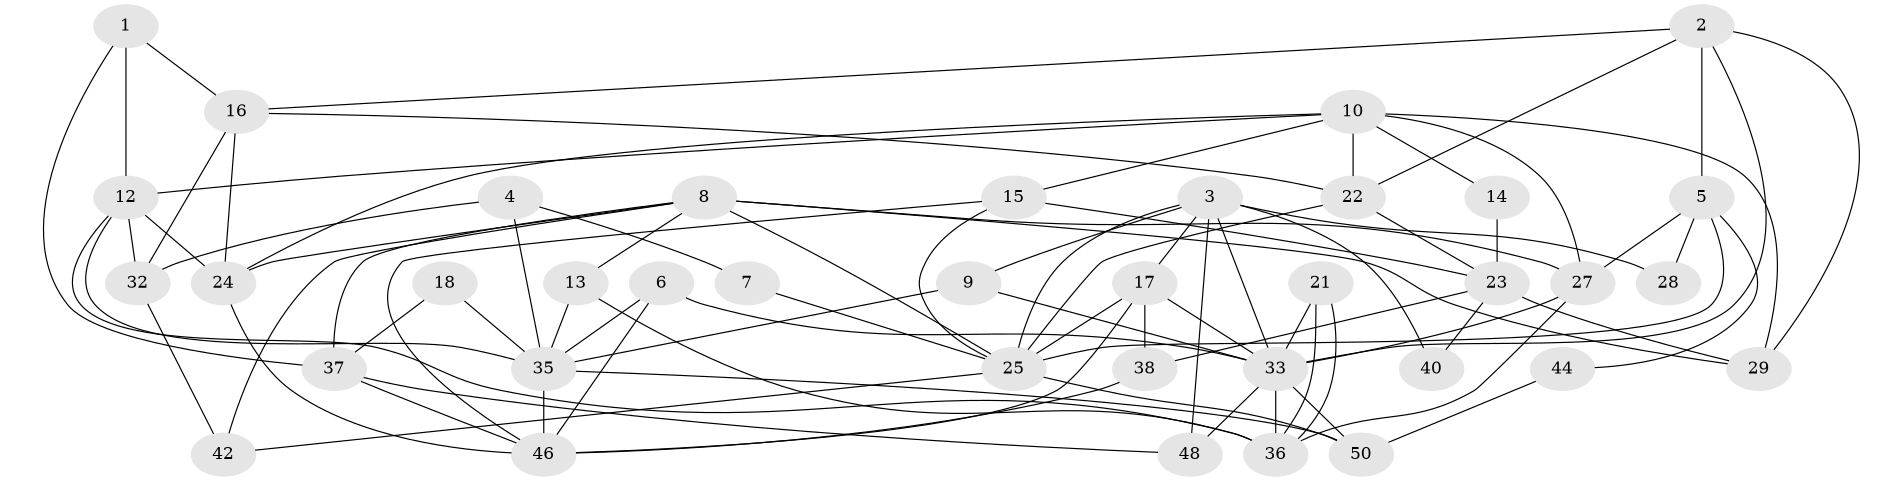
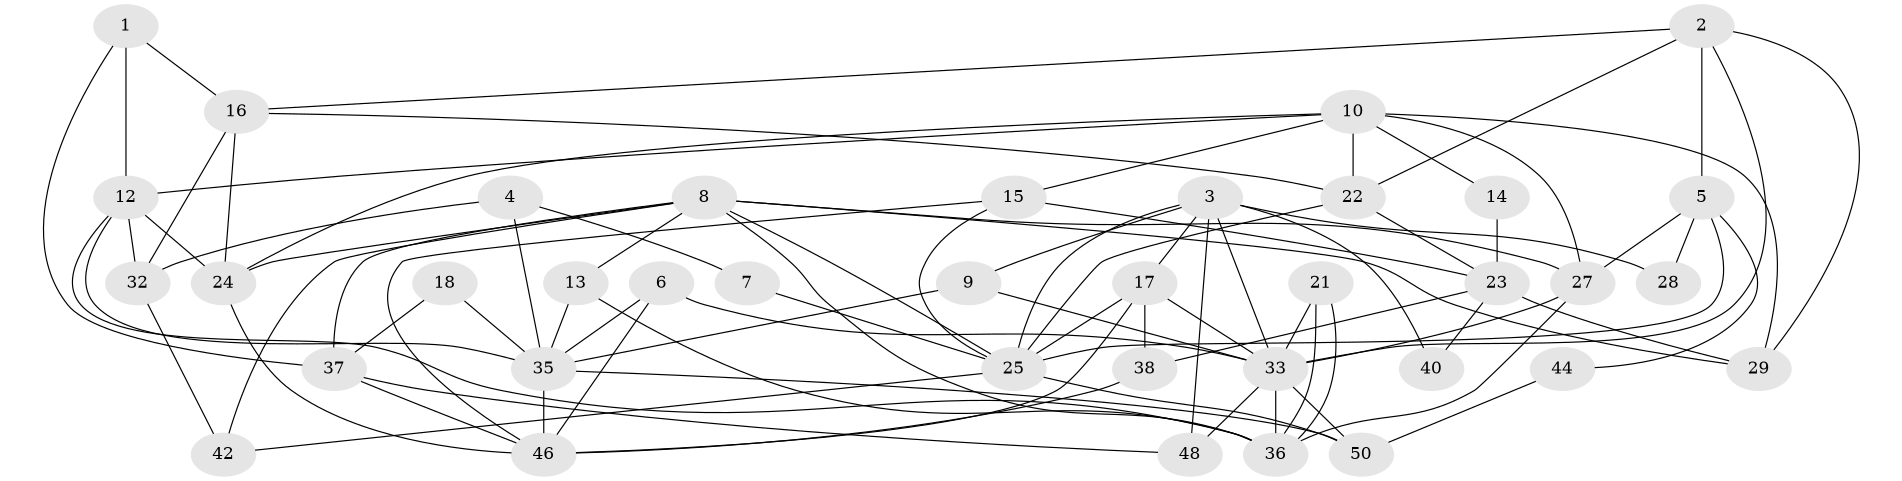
edge "8" -- "36": added
